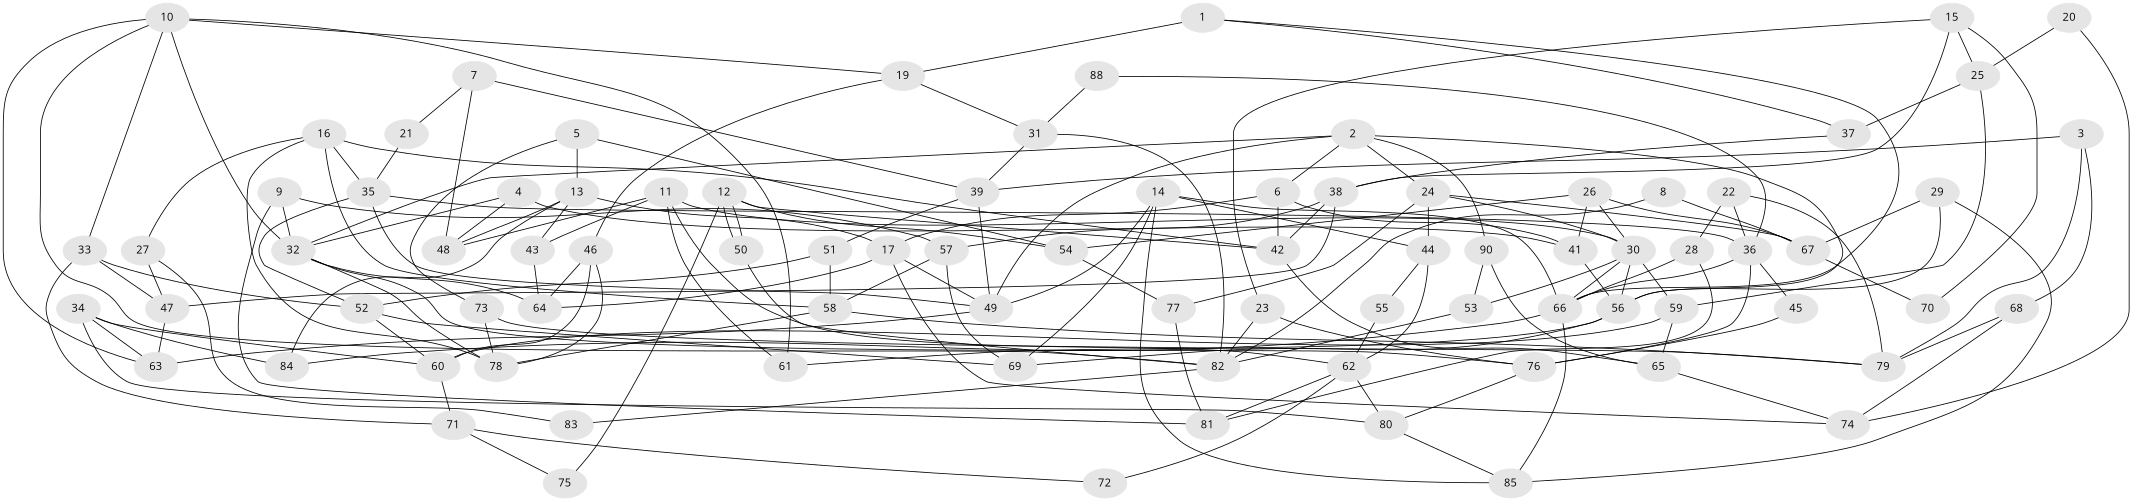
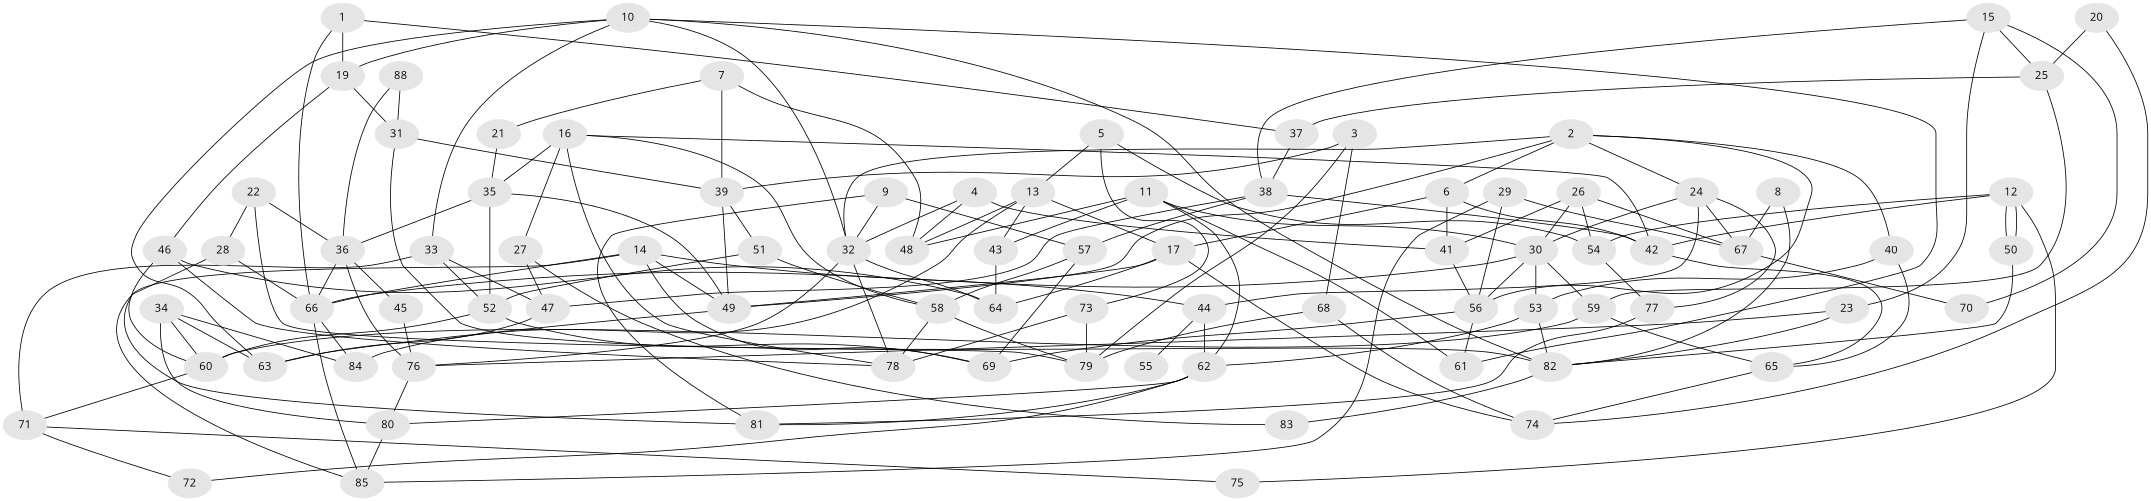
node "90": label "90" -> "40"
edge "55" -- "62": now "53" -- "62"
